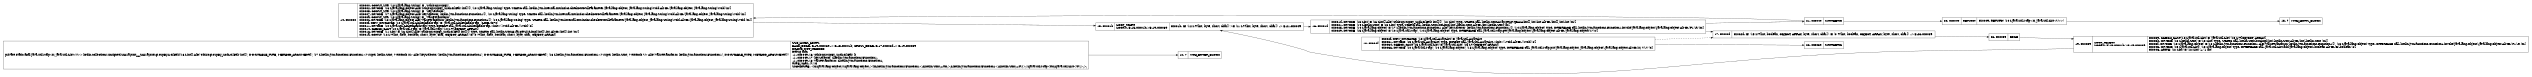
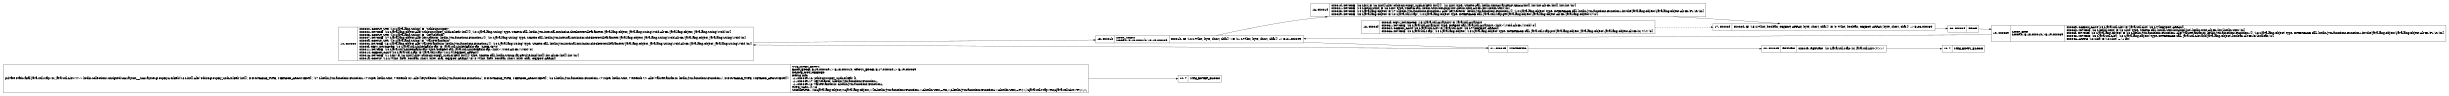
edge "16: 0x001d" -> "21: 0x0049": now "15: 0x001b" -> "21: 0x0049"
node "19: 0x0039": text "LOOP_OBJECT" -> "LOOP_END"
node "22: 0x0039": removed
